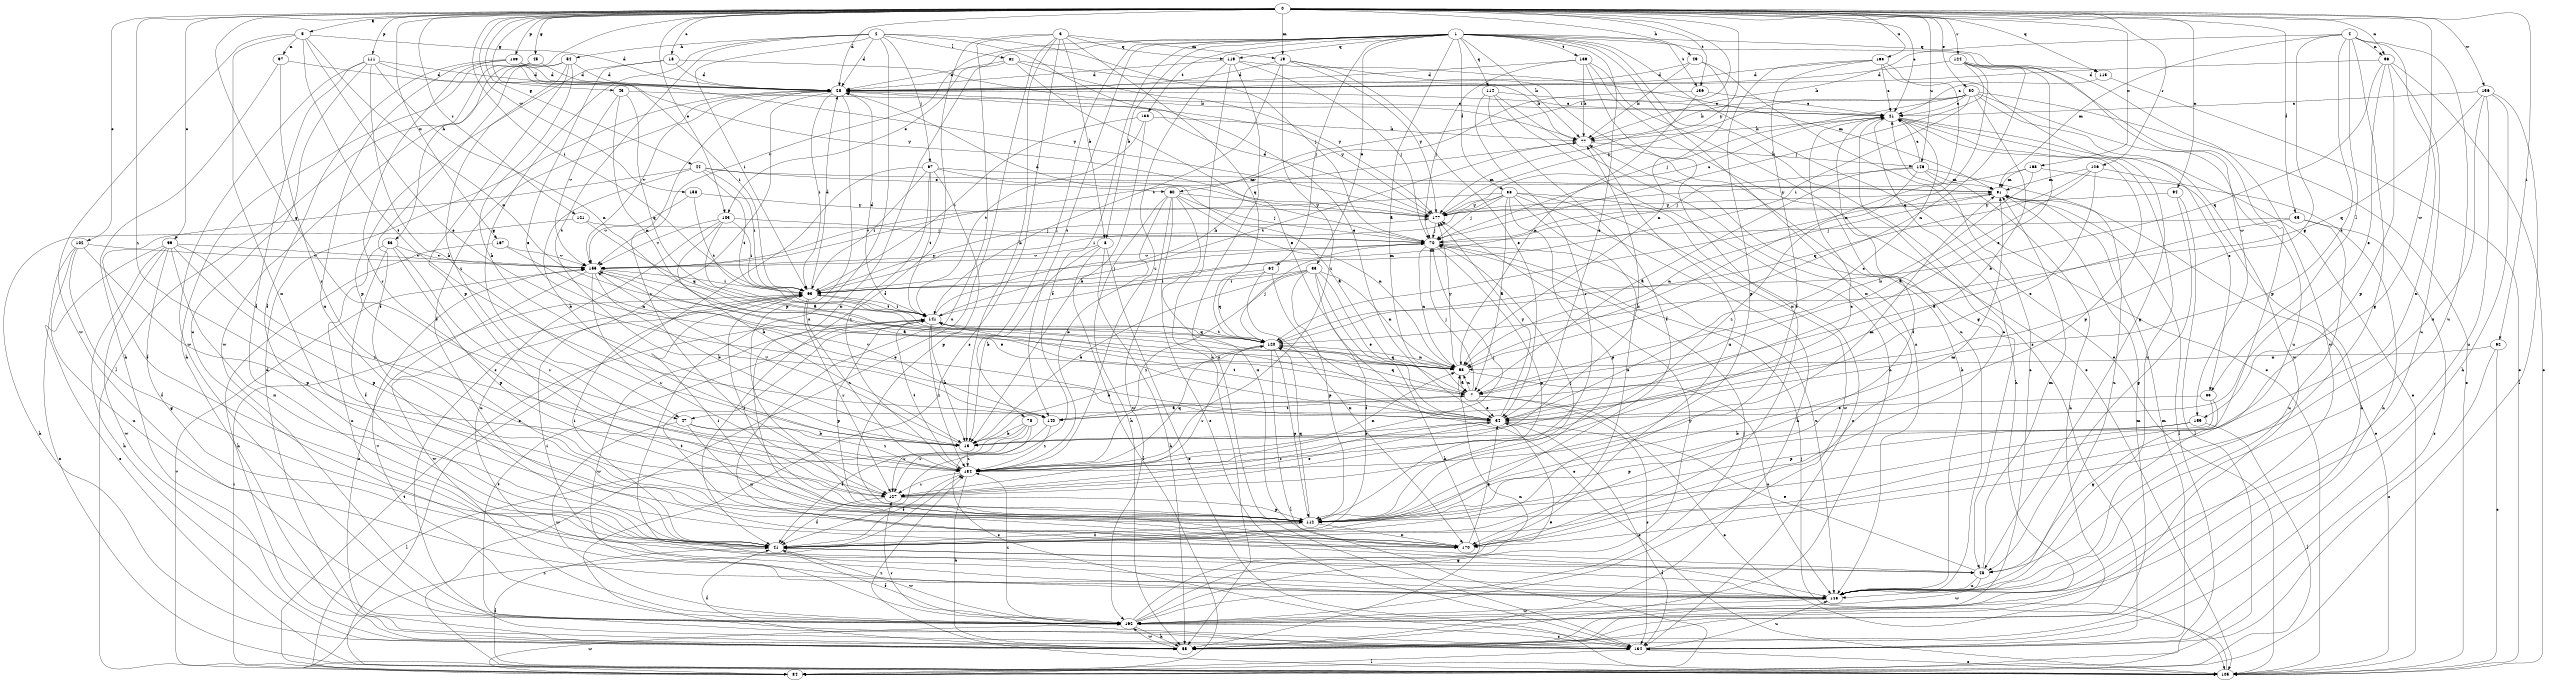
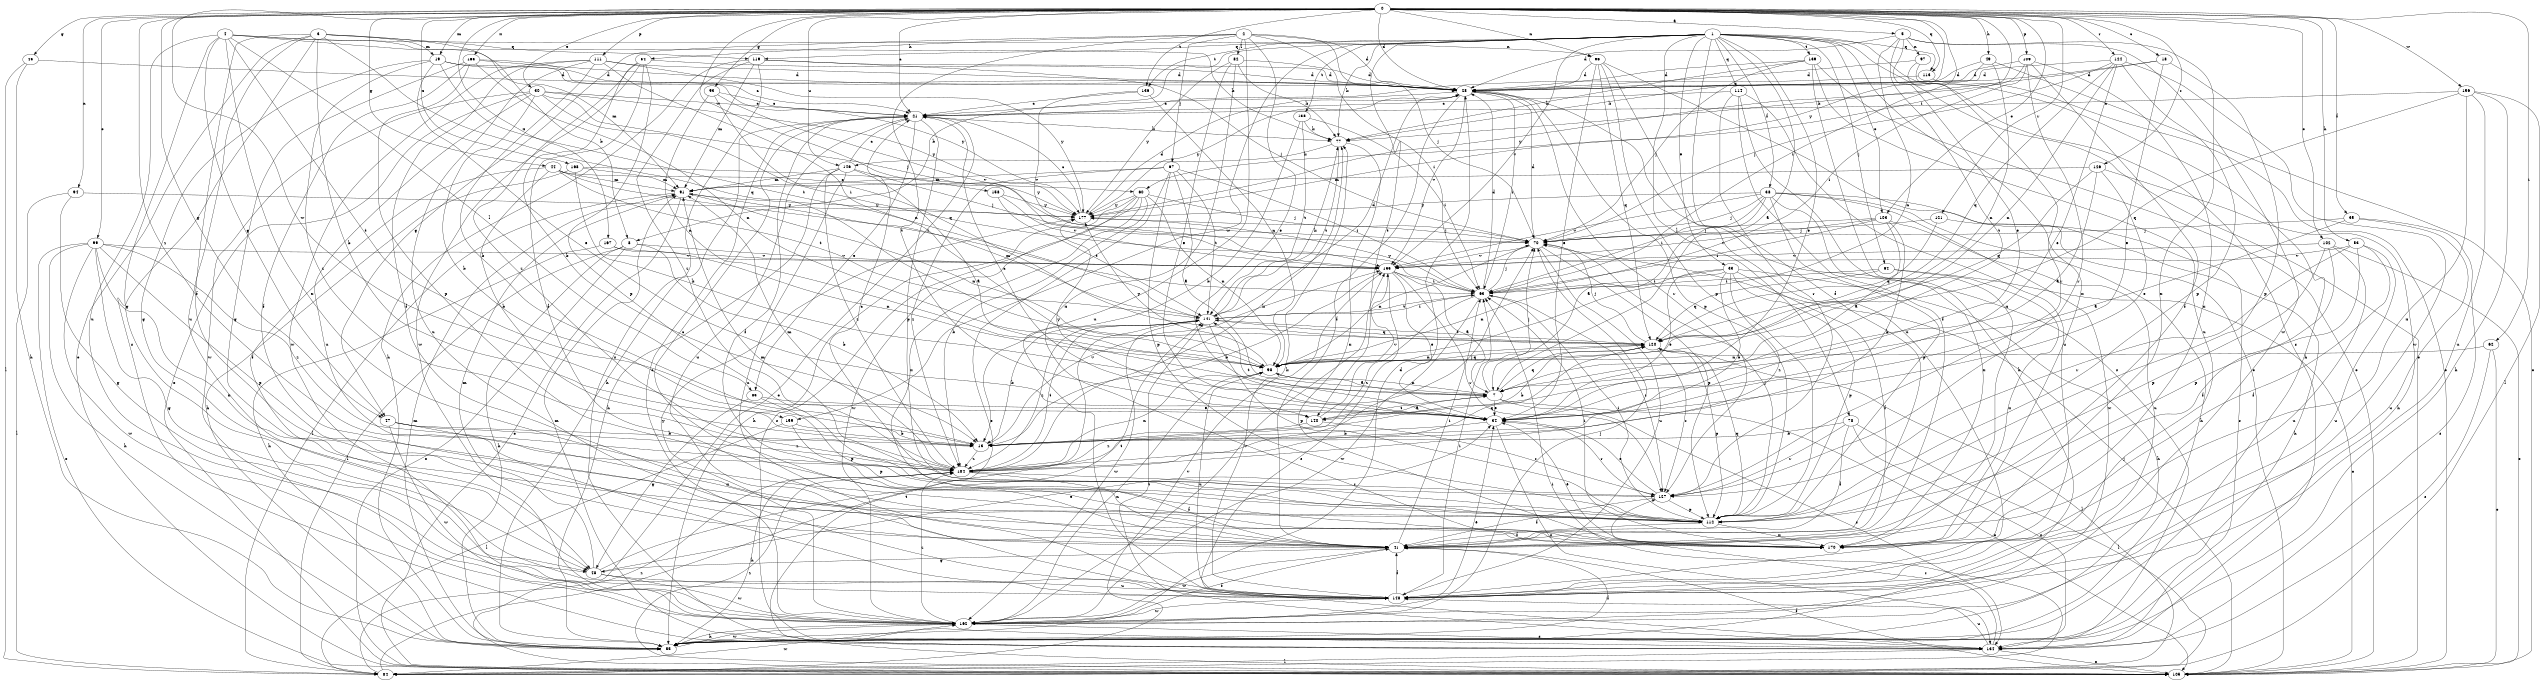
node "43": label "43" -> "93"
edge "30" -> "77": removed, label "k"
